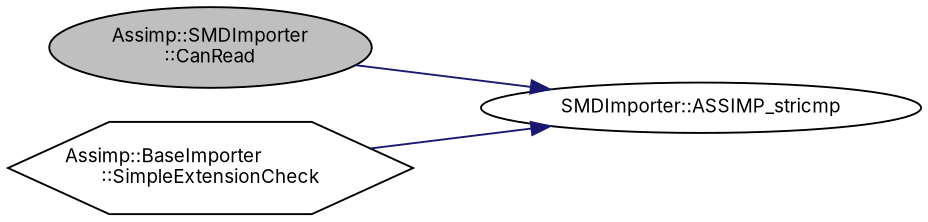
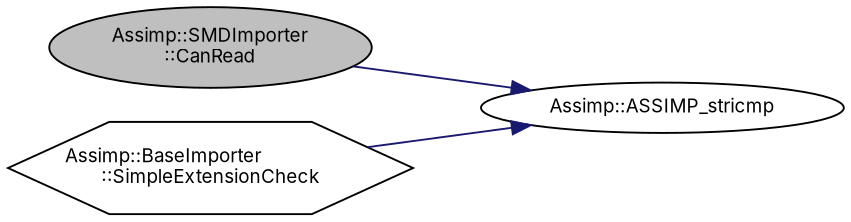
node "SMDImporter::ASSIMP_stricmp": label "SMDImporter::ASSIMP_stricmp" -> "Assimp::ASSIMP_stricmp"
